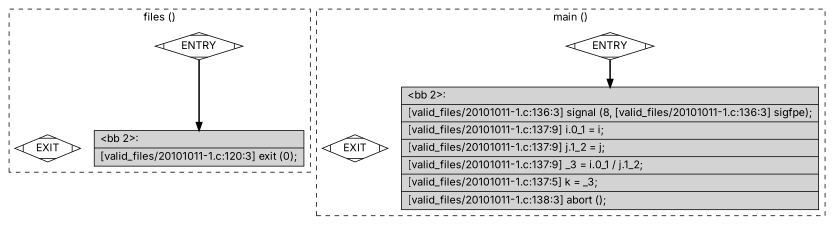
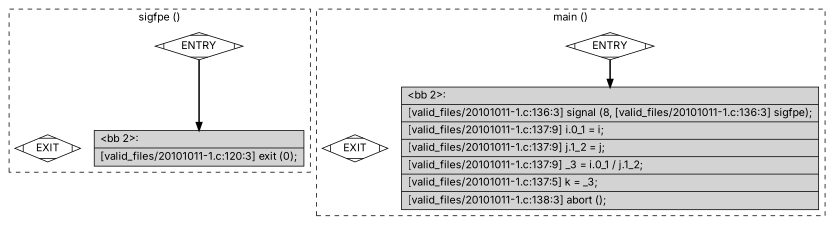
cluster "files ()": label "files ()" -> "sigfpe ()"
